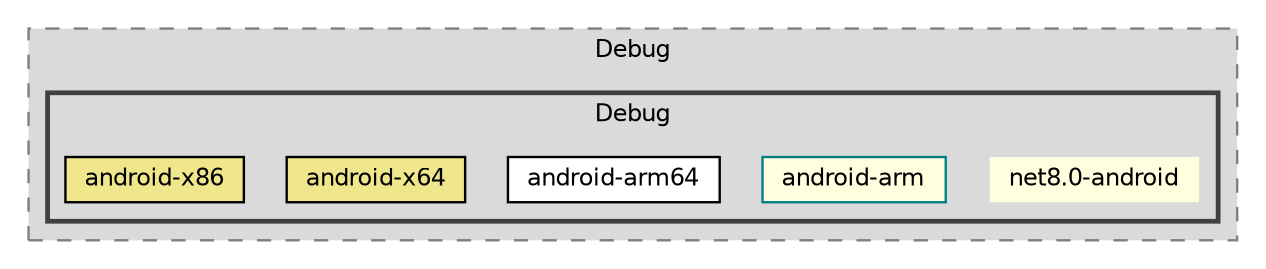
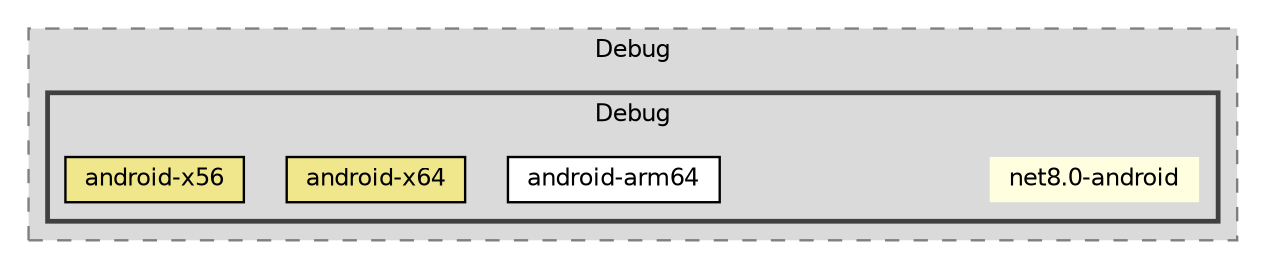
node "android-x86": label "android-x86" -> "android-x56"
node "android-arm": removed
